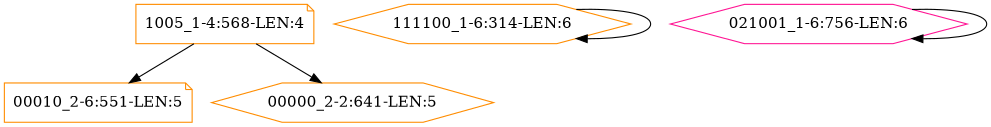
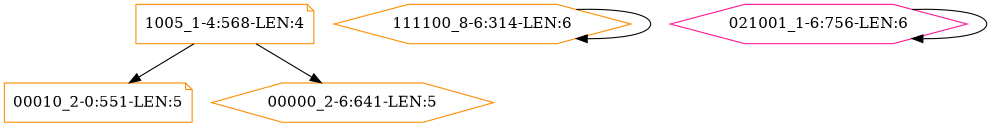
node "111100_1-6:314-LEN:6": label "111100_1-6:314-LEN:6" -> "111100_8-6:314-LEN:6"
node "00010_2-6:551-LEN:5": label "00010_2-6:551-LEN:5" -> "00010_2-0:551-LEN:5"
node "00000_2-2:641-LEN:5": label "00000_2-2:641-LEN:5" -> "00000_2-6:641-LEN:5"
